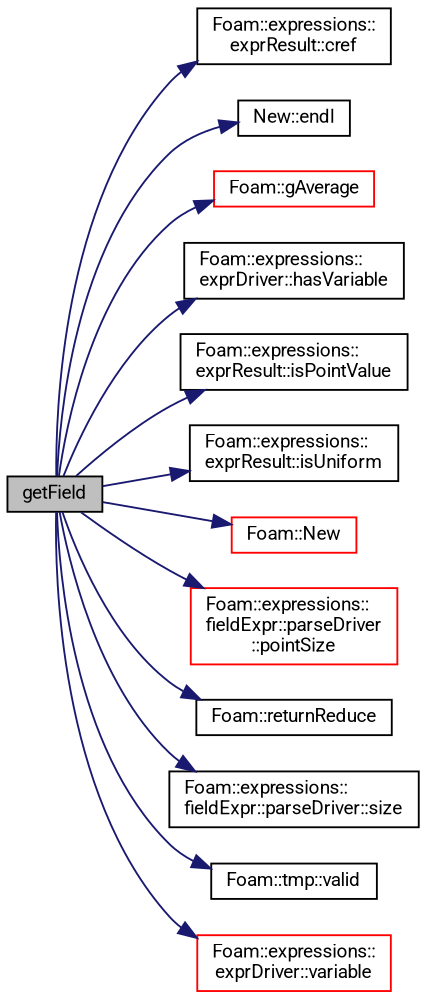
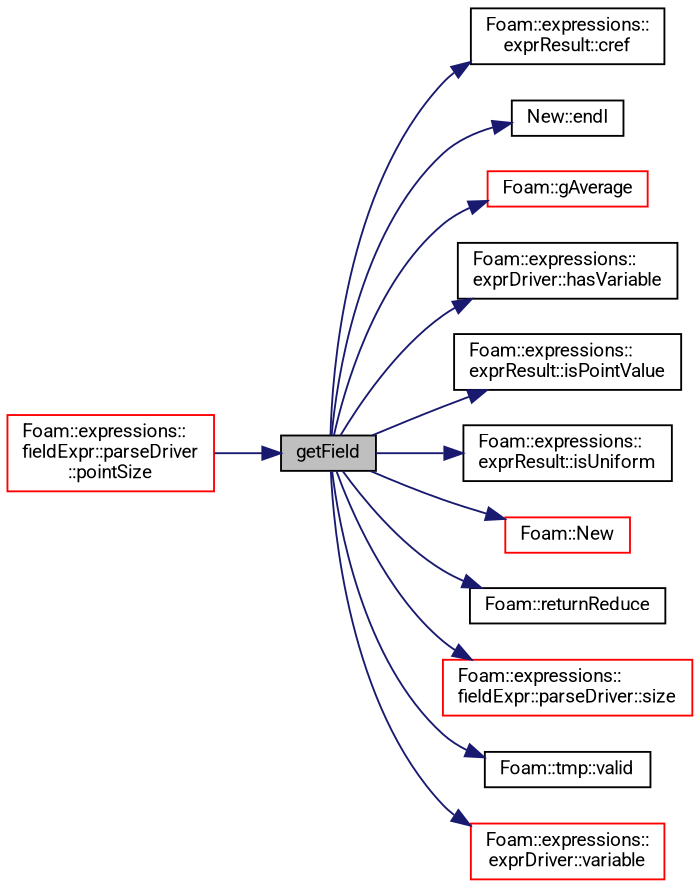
edge "getField" -> "Foam::expressions:: fieldExpr::parseDriver ::pointSize": reversed
node "Foam::expressions:: fieldExpr::parseDriver::size": color black -> red
